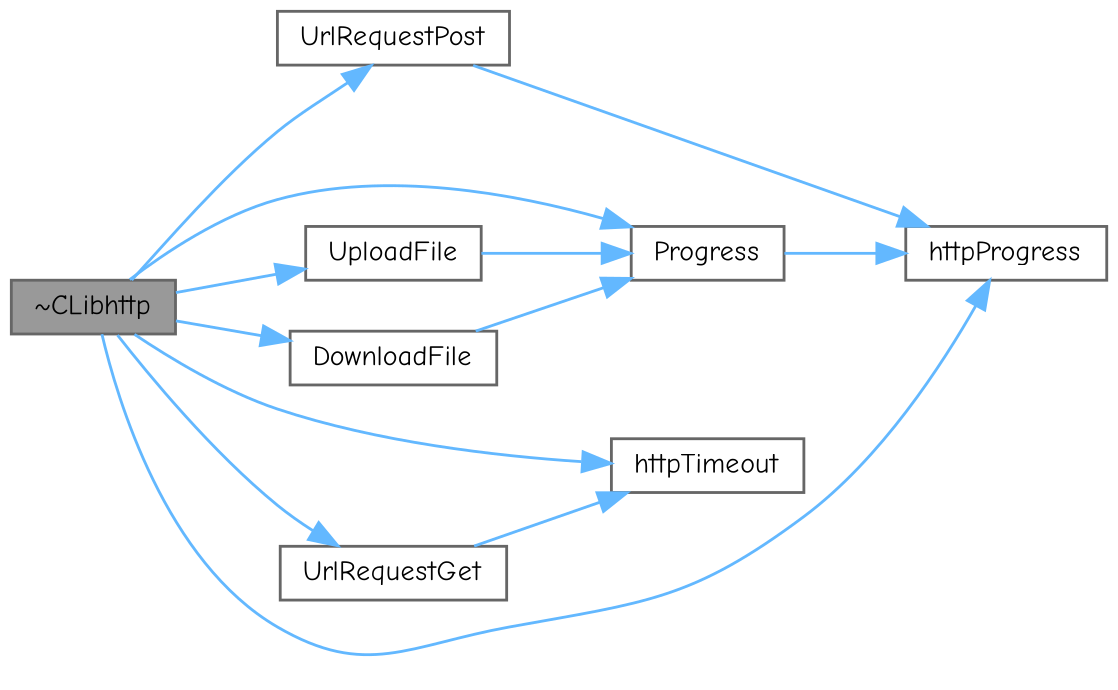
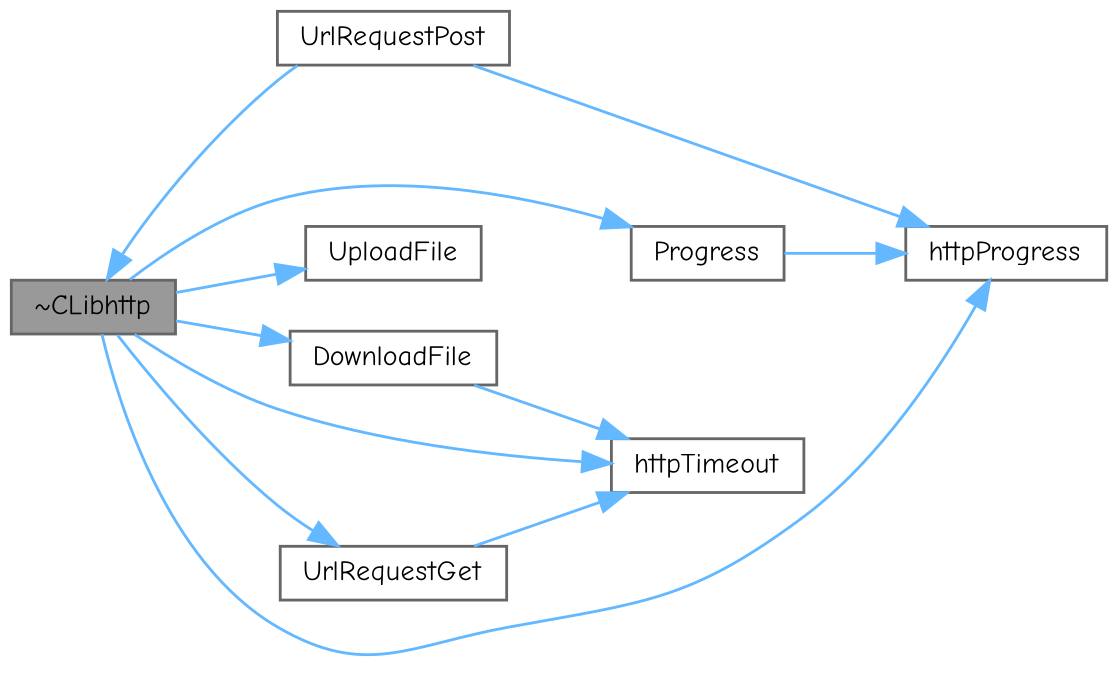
edge "~CLibhttp" -> "UrlRequestPost": reversed
edge "UploadFile" -> "Progress": removed
edge "DownloadFile" -> "Progress": now "DownloadFile" -> "httpTimeout"
